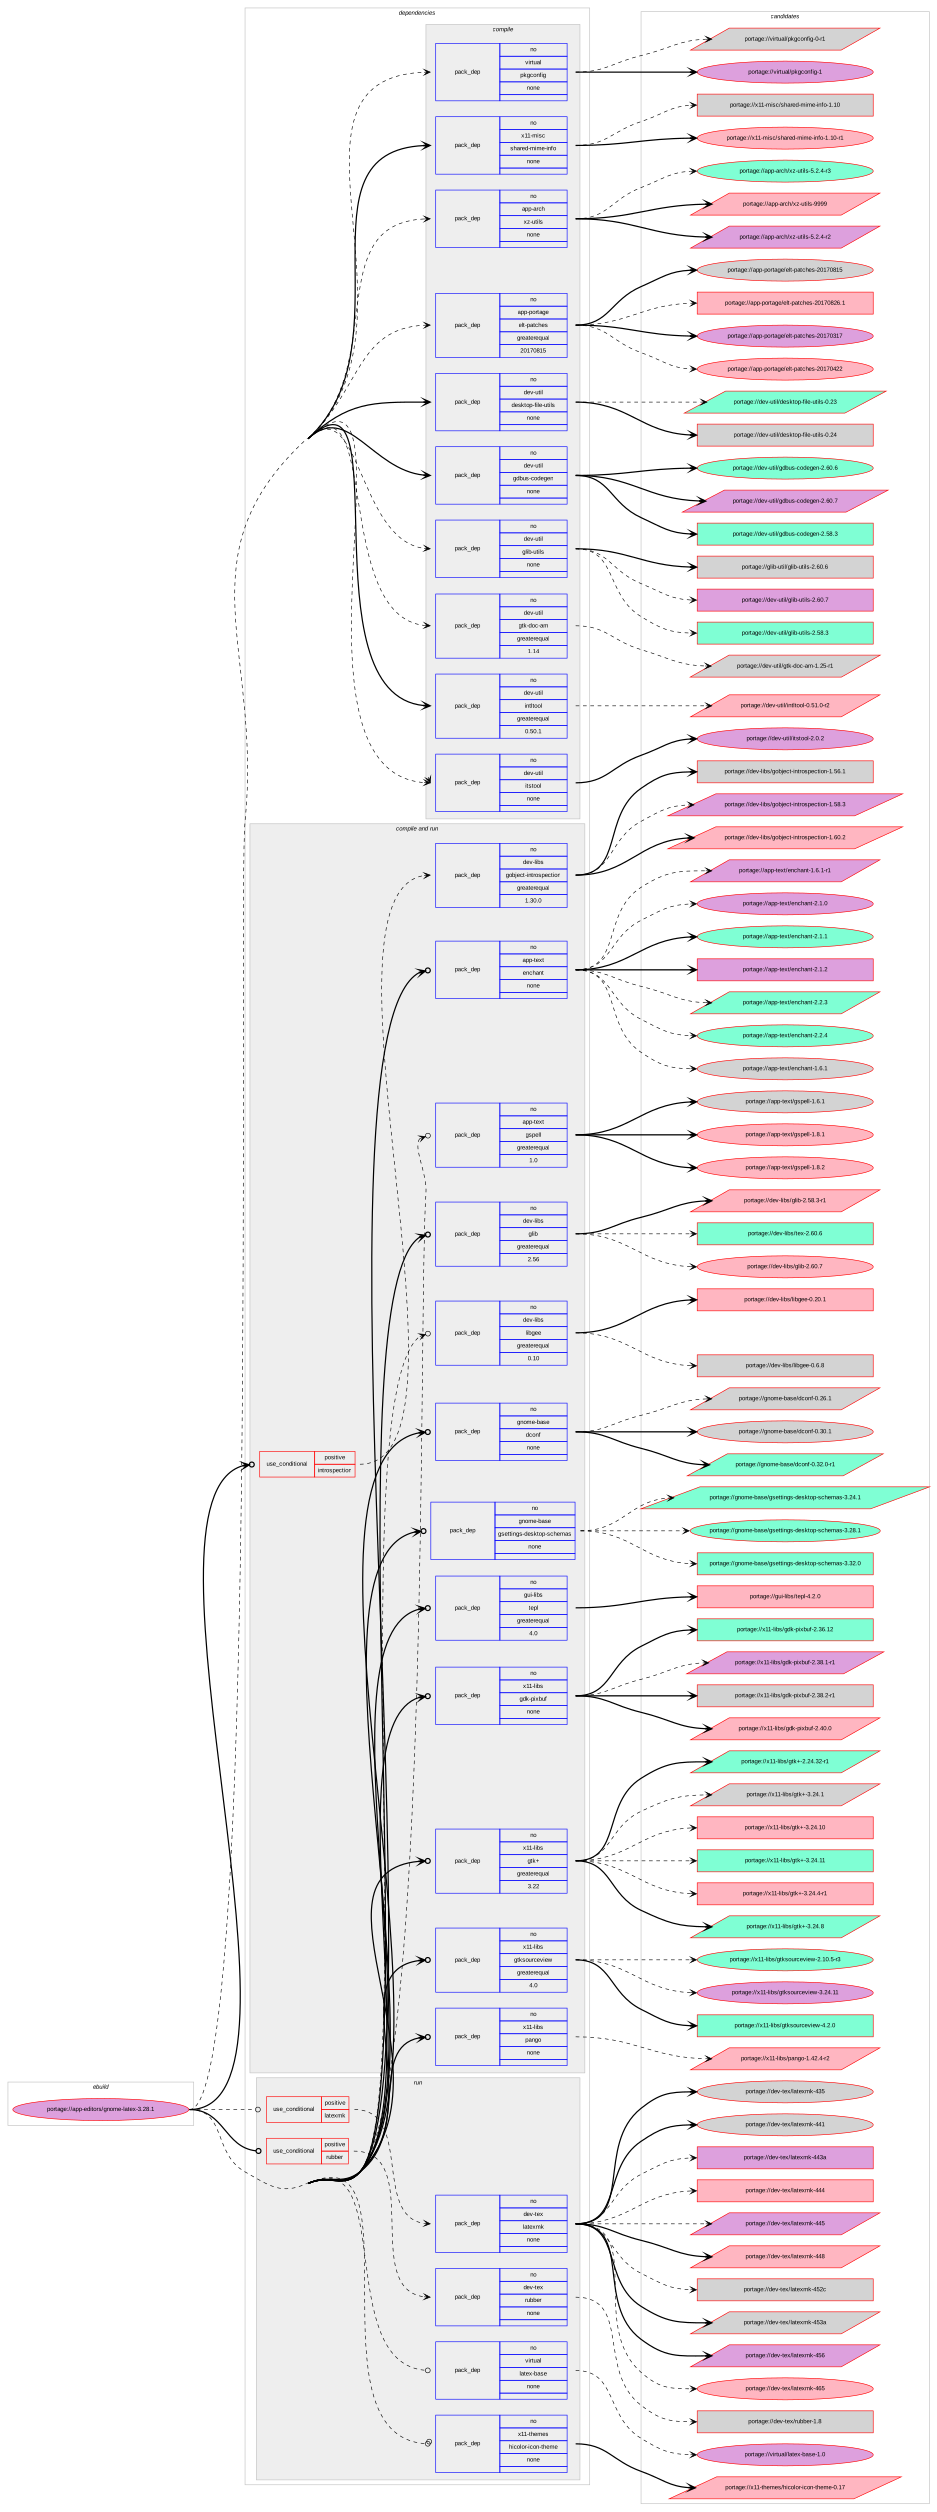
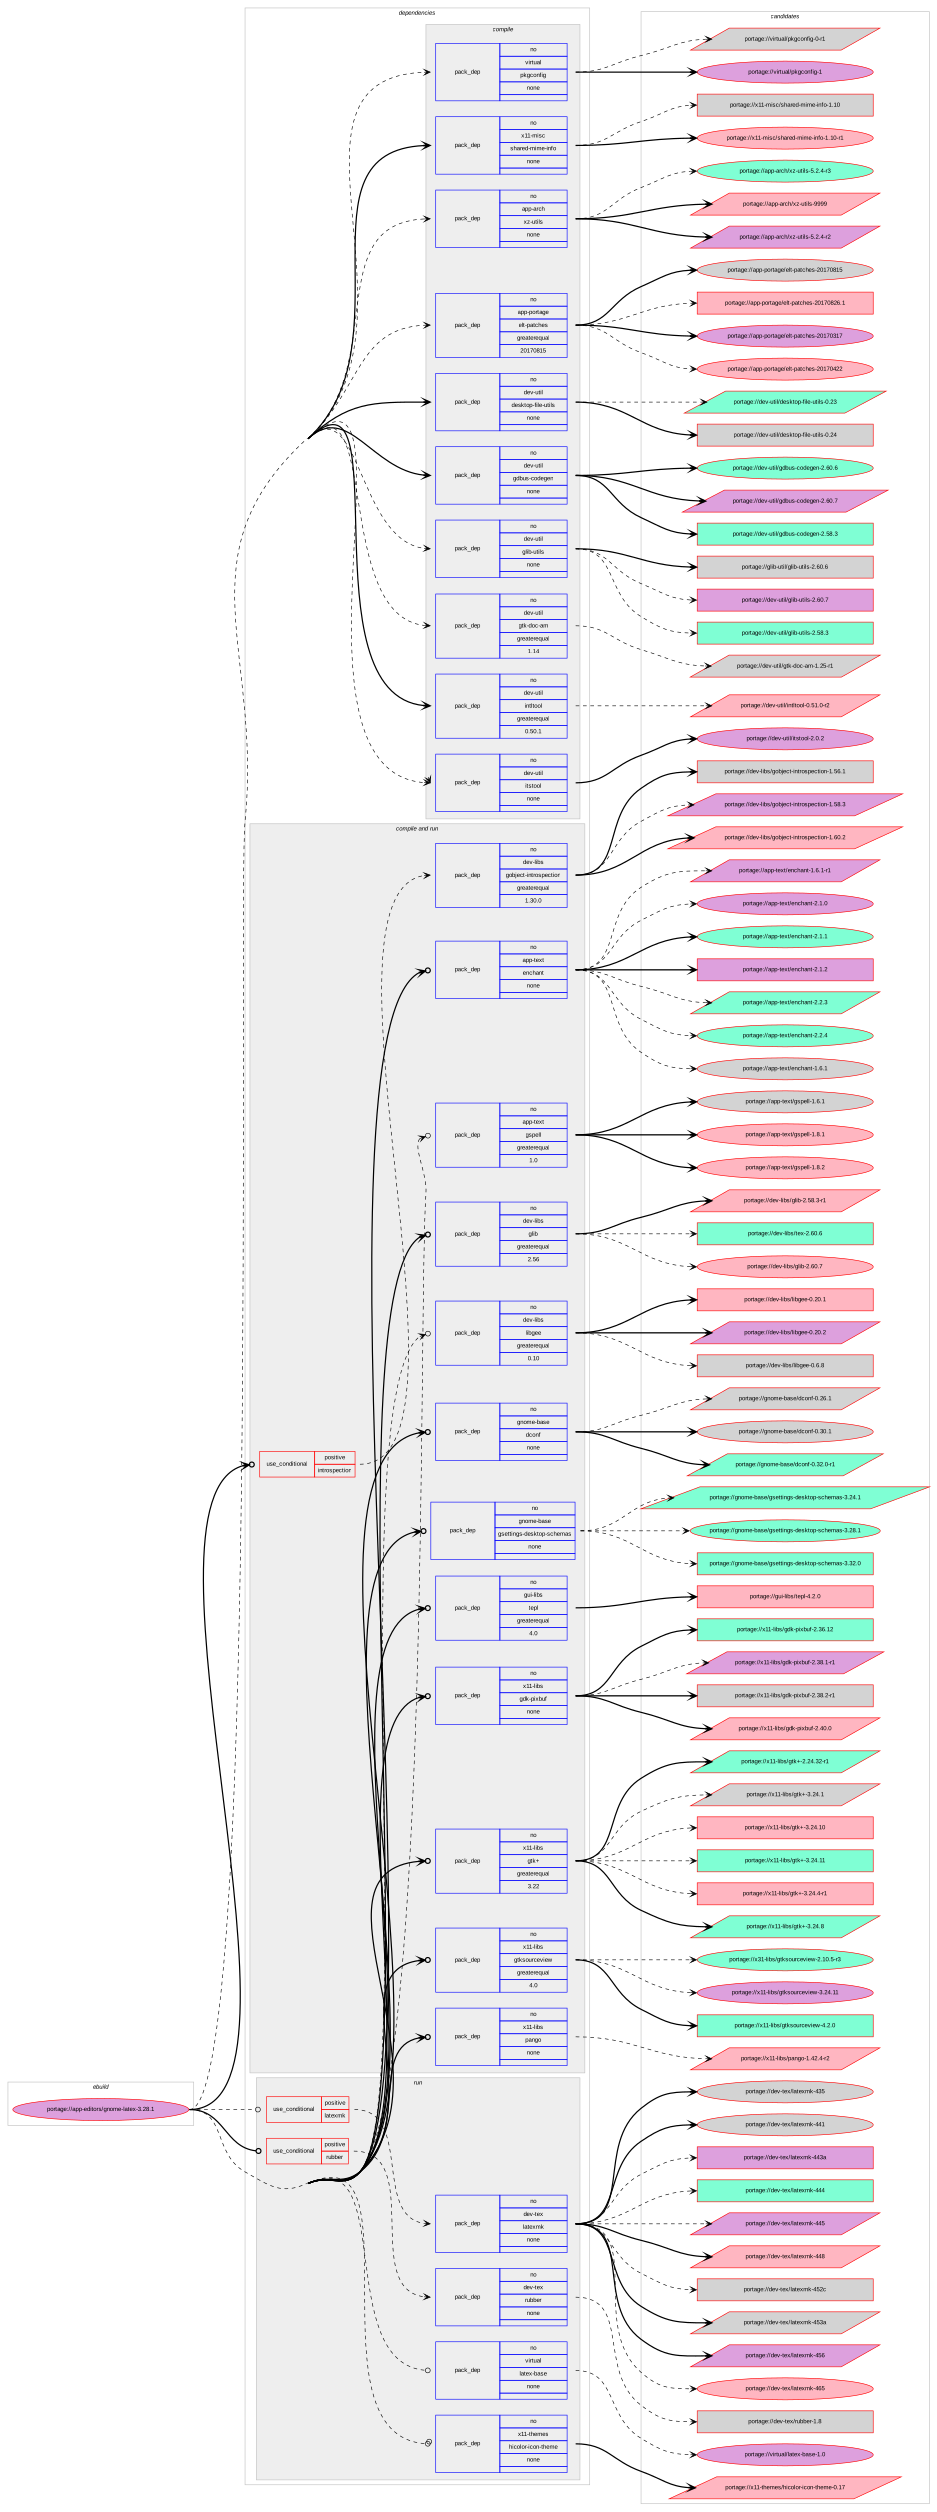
node "portage://dev-libs/libgee-0.20.2": added
node "portage://x11-libs/gtksourceview-2.10.5-r3": label "portage://x11-libs/gtksourceview-2.10.5-r3" -> "portage://x31-libs/gtksourceview-2.10.5-r3"
node "portage://dev-tex/latexmk-444": fillcolor lightpink -> aquamarine
